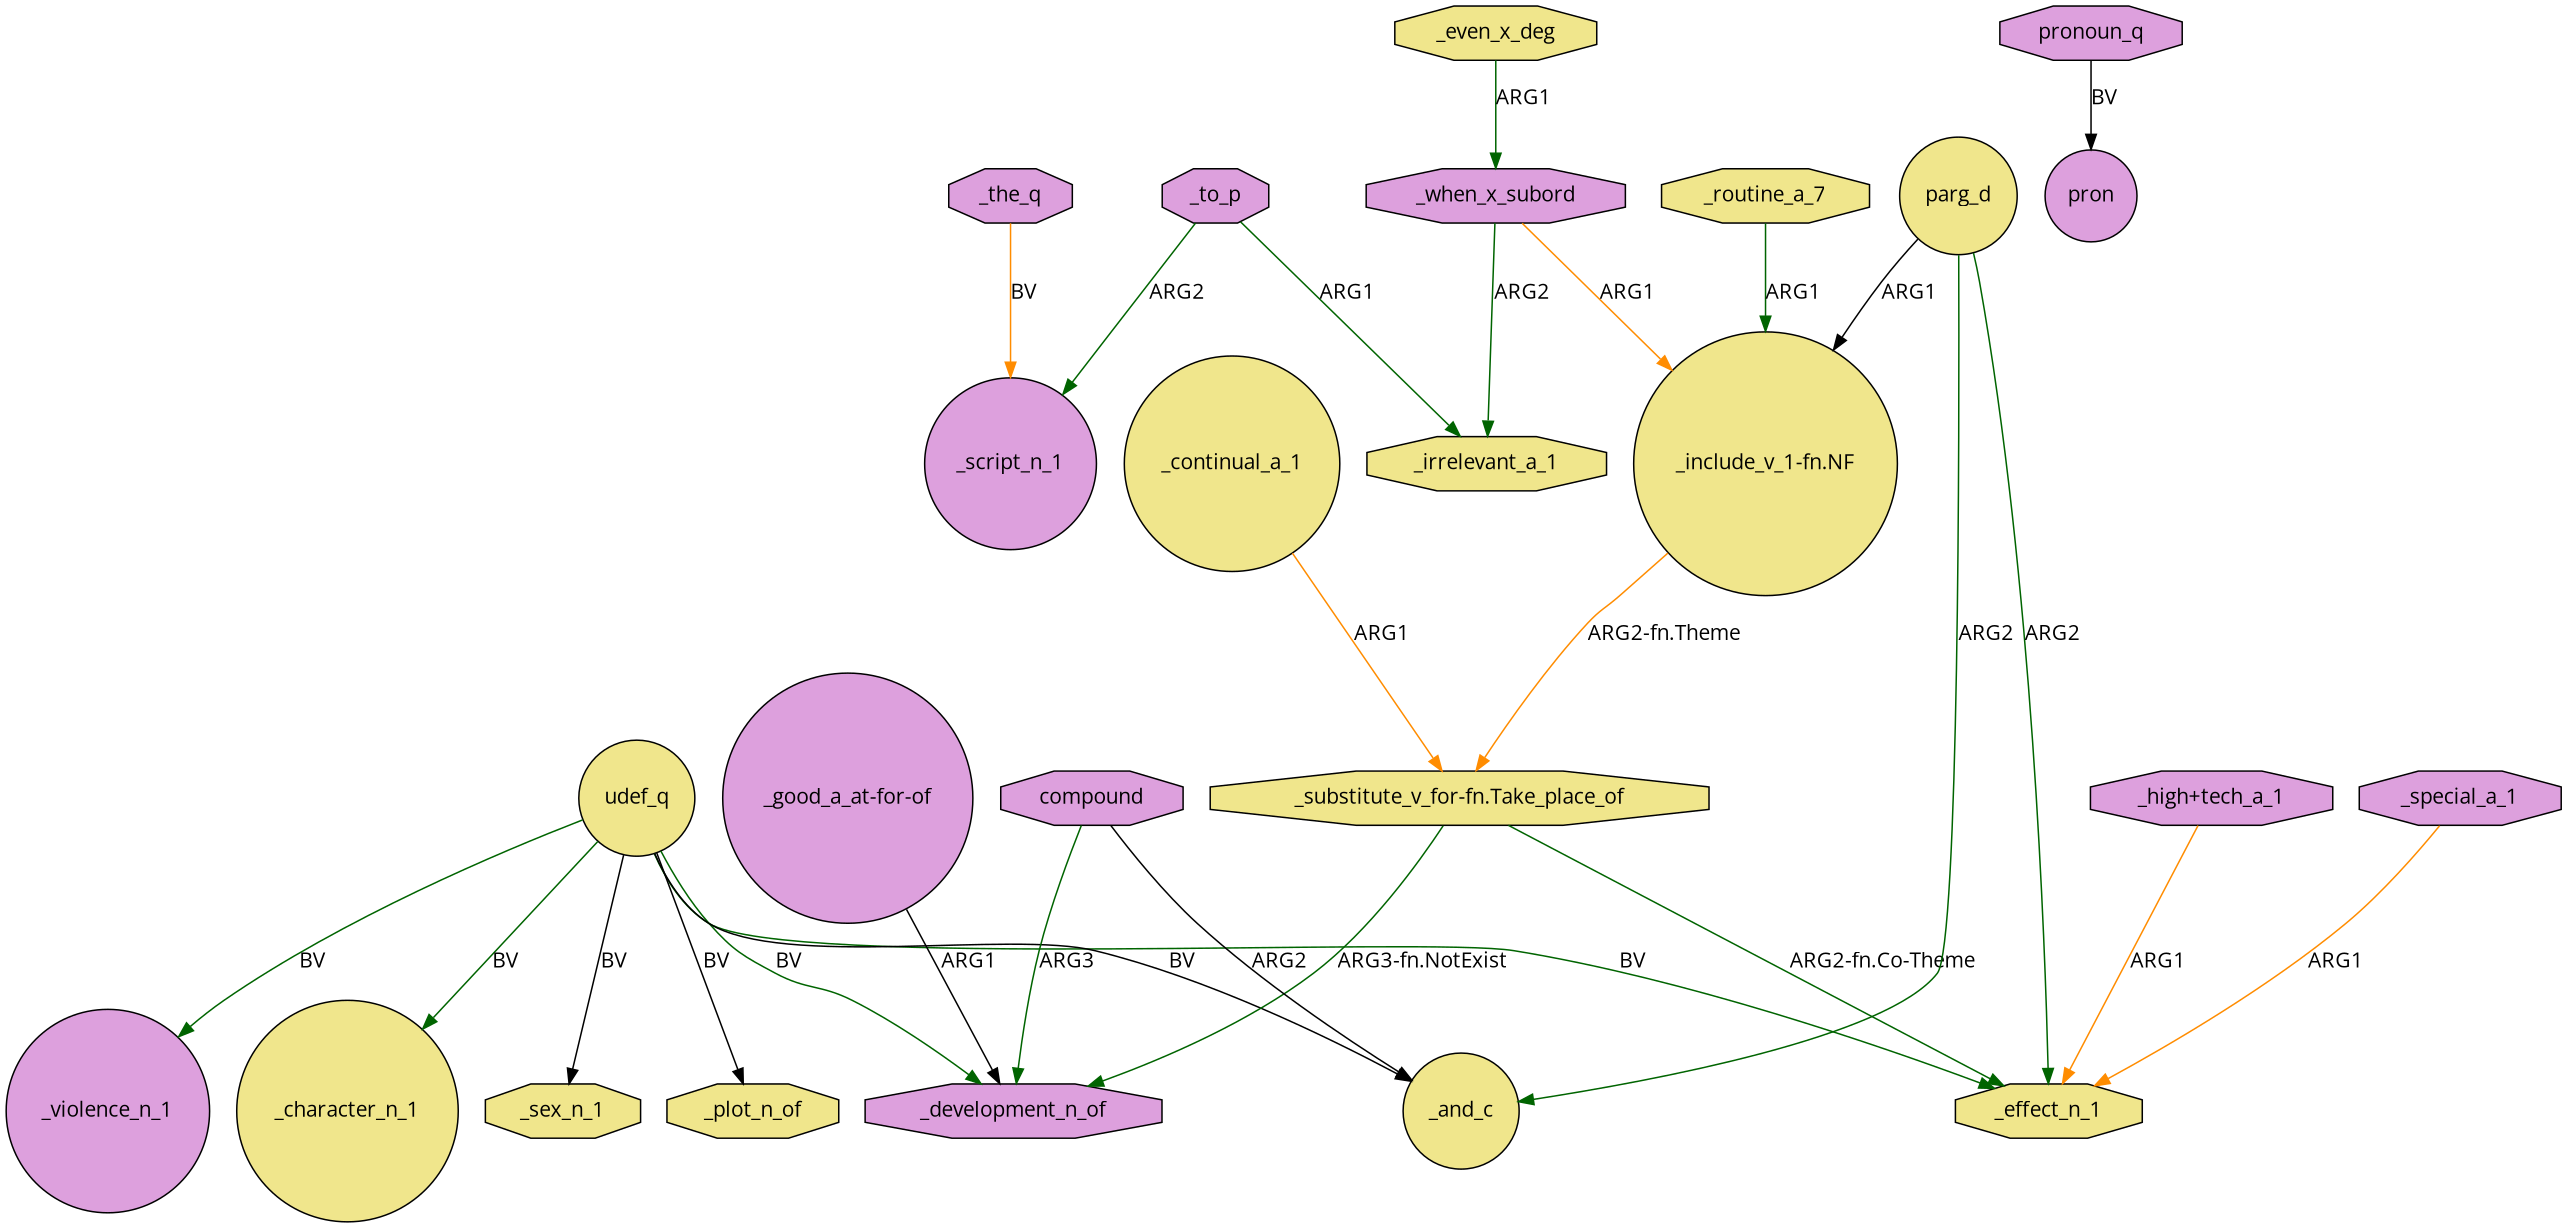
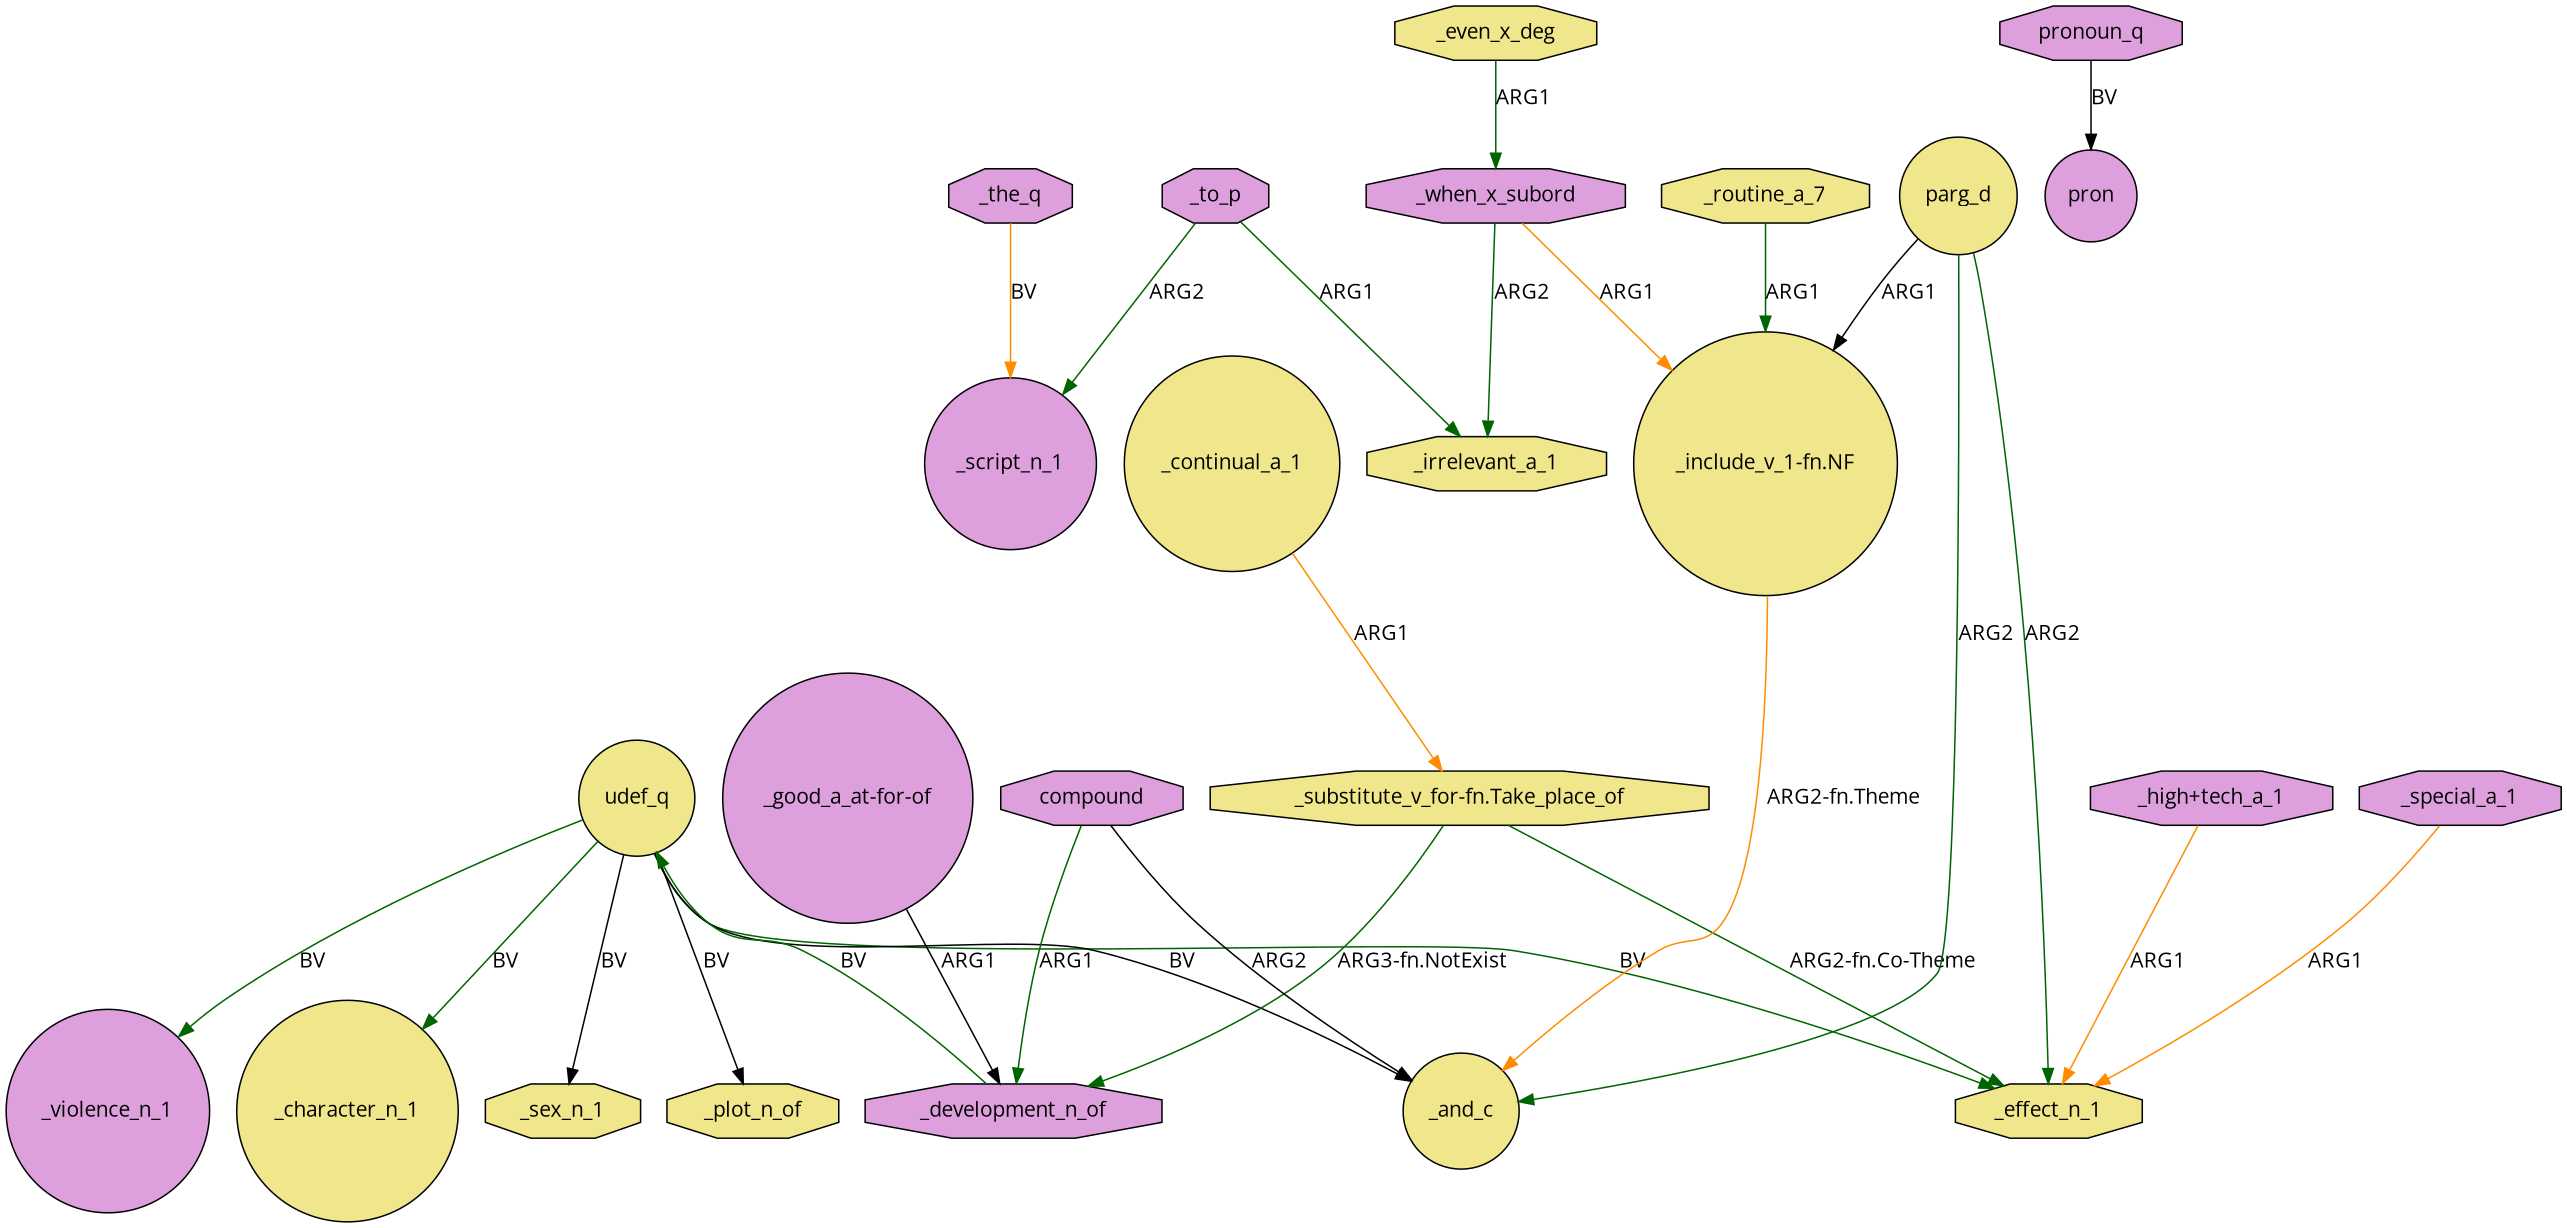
edge "_include_v_1-fn.NF" -> "_substitute_v_for-fn.Take_place_of": now "_include_v_1-fn.NF" -> "_and_c"
edge "compound" -> "_development_n_of": label "ARG3" -> "ARG1"
edge "udef_q" -> "_development_n_of": reversed
